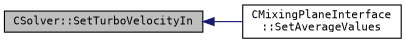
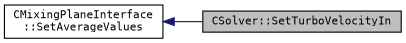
edge "CMixingPlaneInterface ::SetAverageValues" -> "CSolver::SetTurboVelocityIn": reversed
